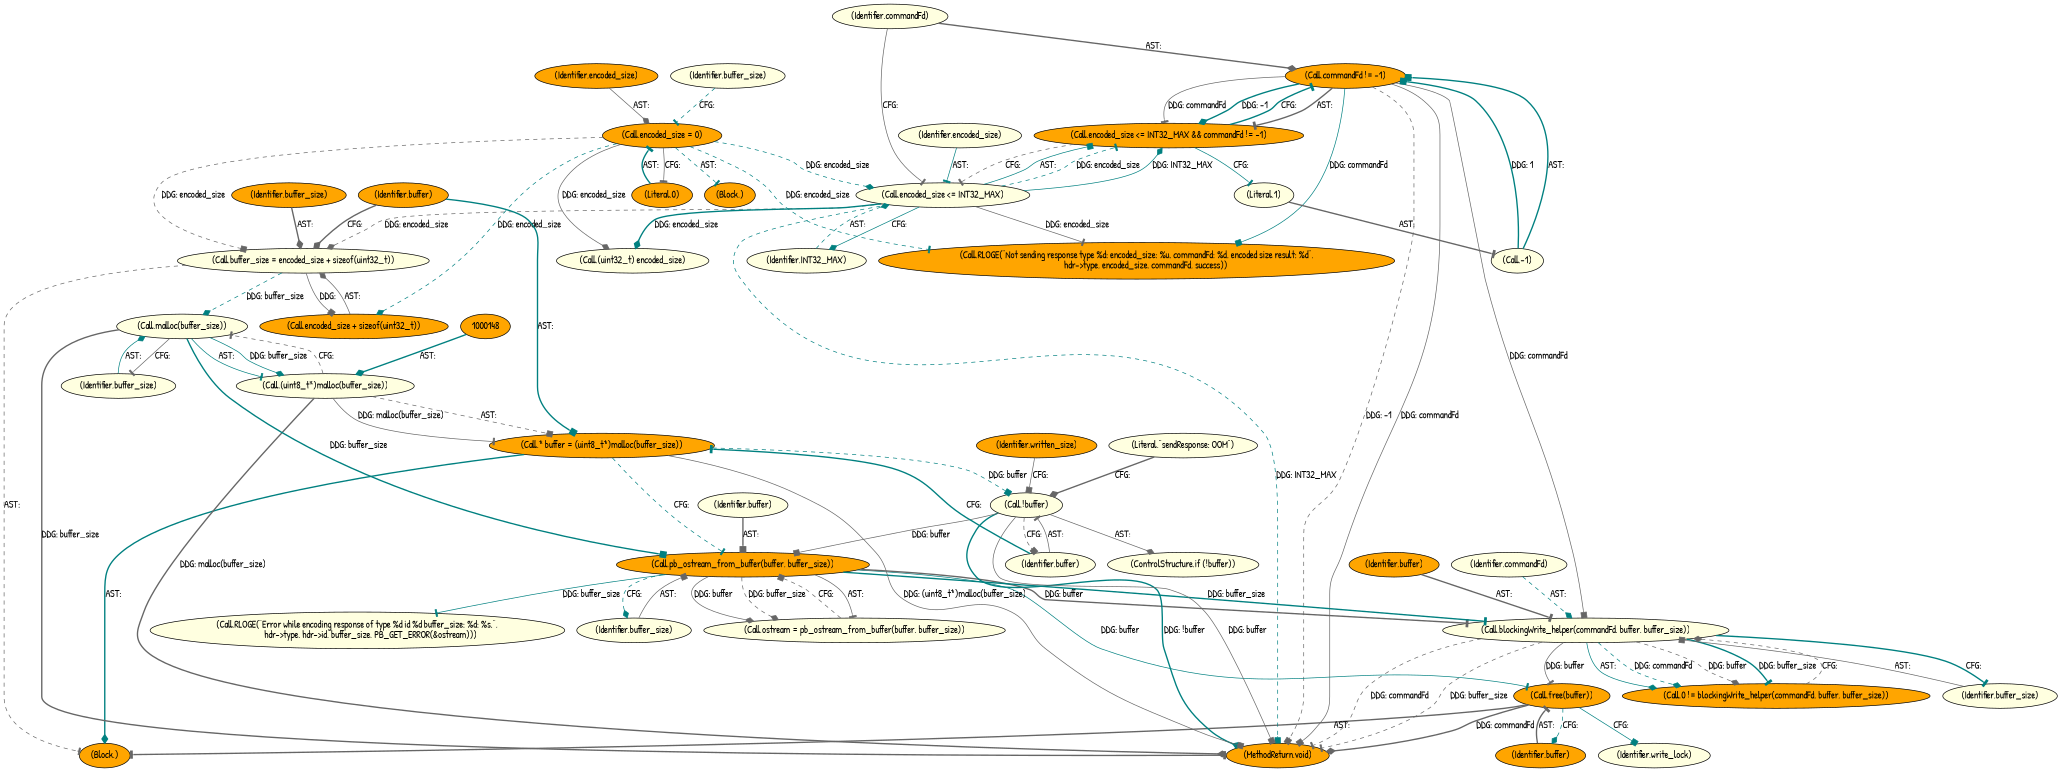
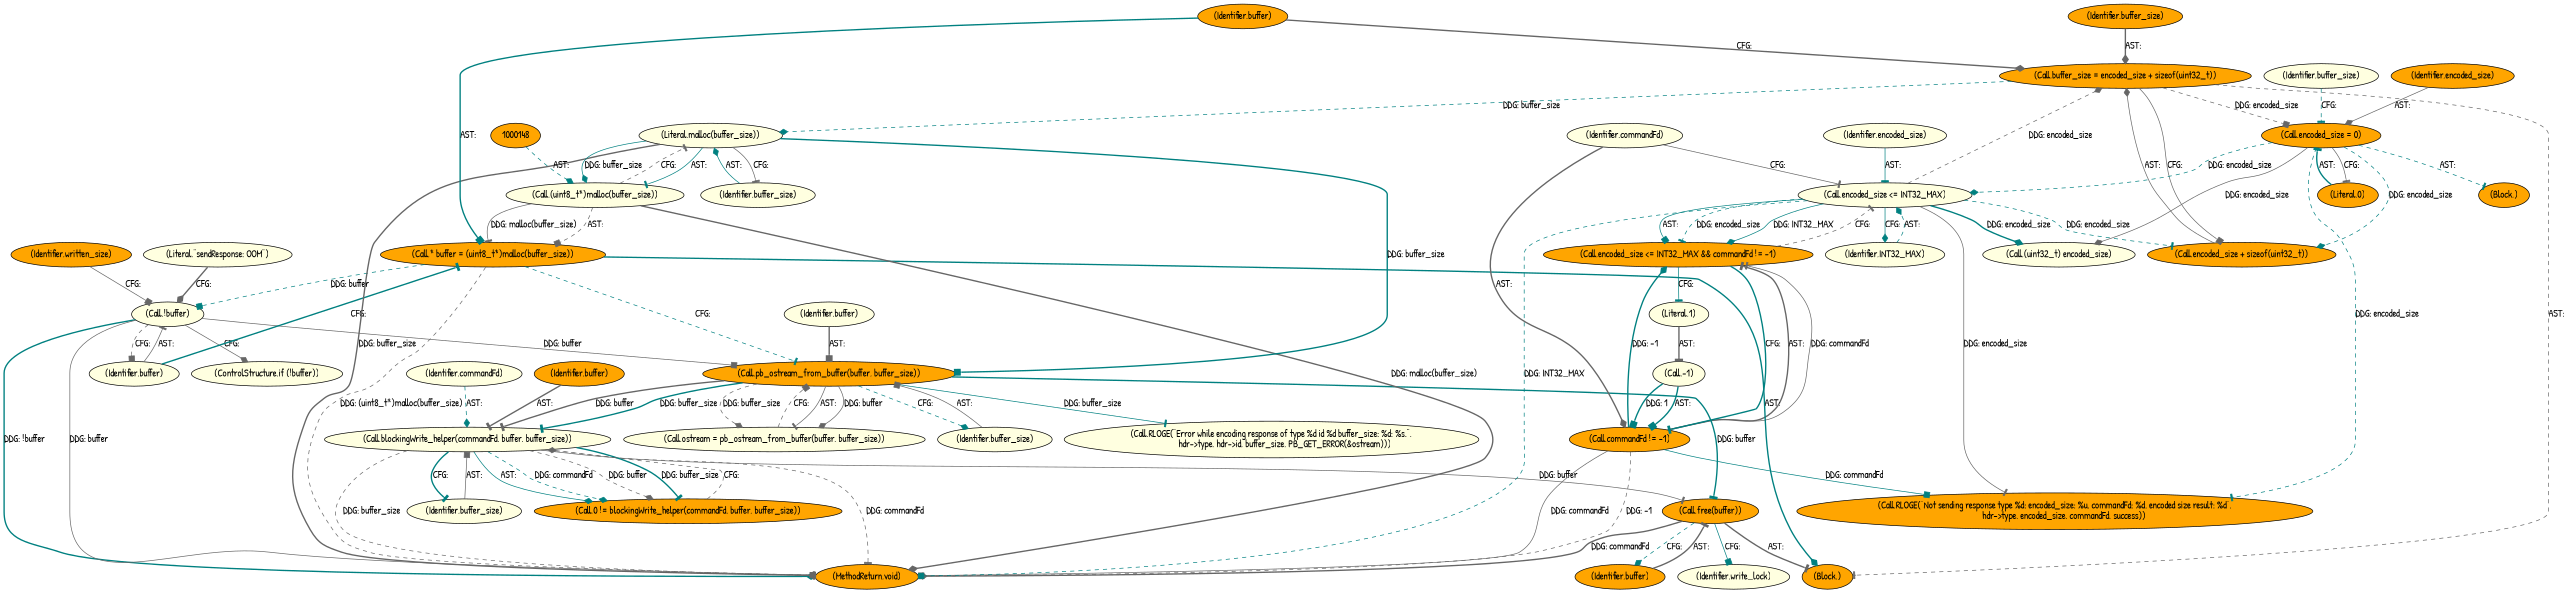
edge "(Call,encoded_size = 0)" -> "(Call,buffer_size = encoded_size + sizeof(uint32_t))": reversed
edge "(Call,encoded_size <= INT32_MAX)" -> "(Call,encoded_size + sizeof(uint32_t))": added, label "DDG: encoded_size"
node "(Call,buffer_size = encoded_size + sizeof(uint32_t))": fillcolor lightyellow -> orange
edge "(Call,buffer_size = encoded_size + sizeof(uint32_t))" -> "(Call,encoded_size + sizeof(uint32_t))": label "DDG: " -> "CFG: "
node "(Call,malloc(buffer_size))": label "(Call,malloc(buffer_size))" -> "(Literal,malloc(buffer_size))"
edge "(Call,commandFd != -1)" -> "(Call,blockingWrite_helper(commandFd, buffer, buffer_size))": removed, label "DDG: commandFd"
edge "1000148" -> "(Call,(uint8_t*)malloc(buffer_size))": style bold -> dashed
edge "(Call,!buffer)" -> "(ControlStructure,if (!buffer))": label "AST: " -> "CFG: "
edge "(Call,* buffer = (uint8_t*)malloc(buffer_size))" -> "(MethodReturn,void)": style solid -> dashed
edge "(Call,pb_ostream_from_buffer(buffer, buffer_size))" -> "(Call,free(buffer))": style solid -> bold
